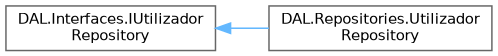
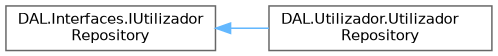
node "DAL.Repositories.Utilizador Repository": label "DAL.Repositories.Utilizador Repository" -> "DAL.Utilizador.Utilizador Repository"
